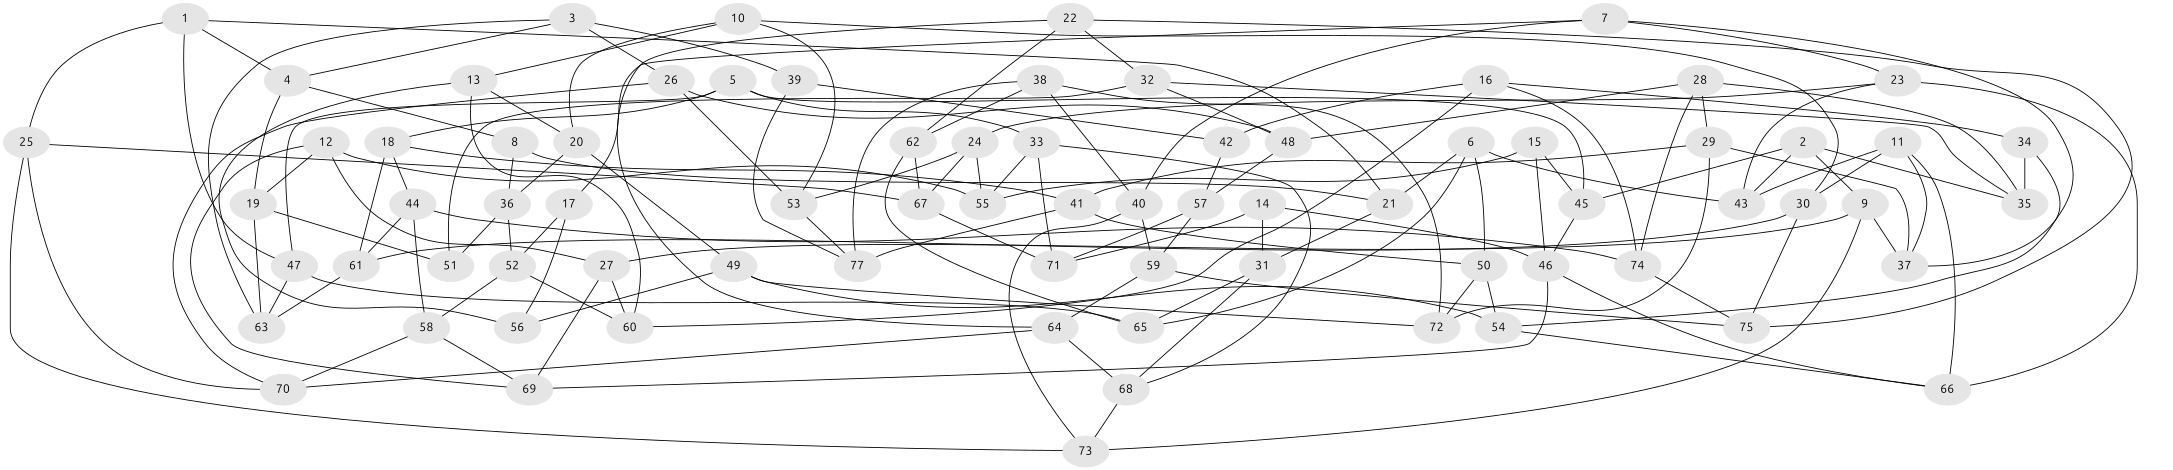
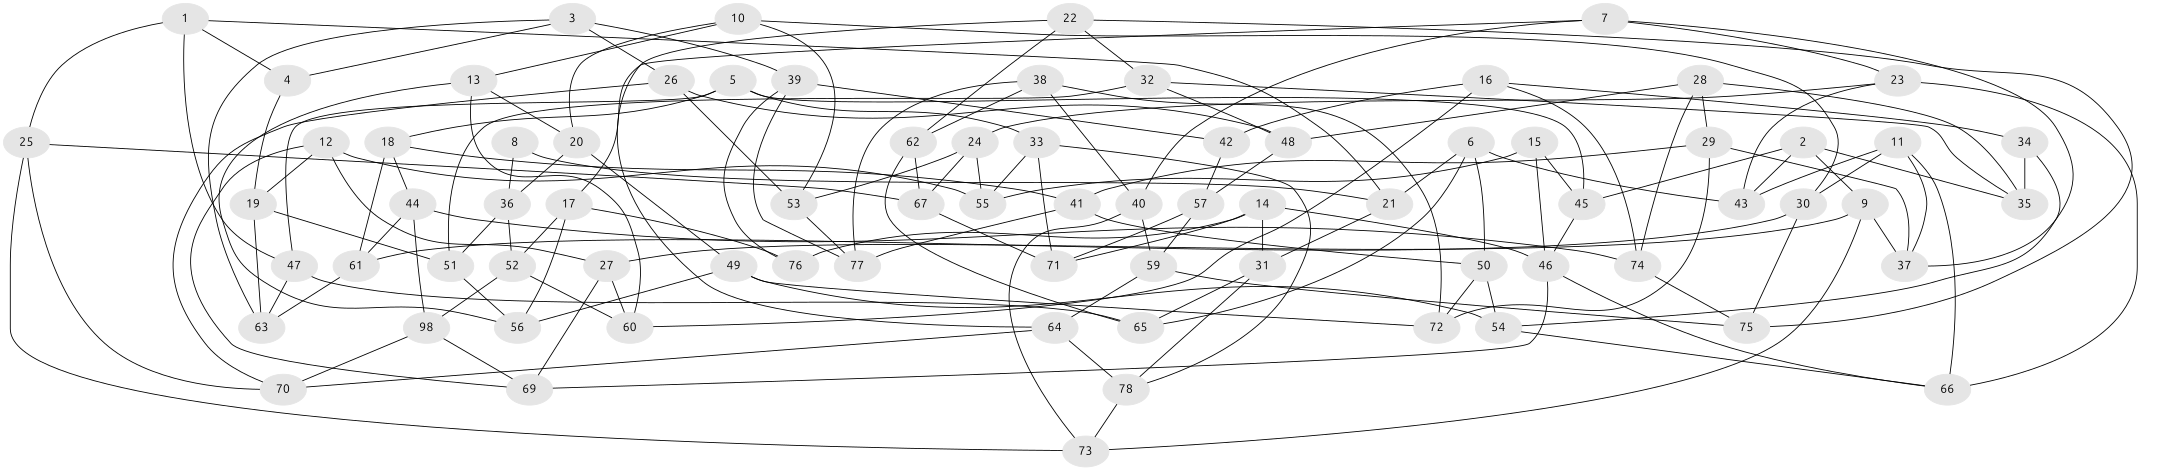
edge "4" -- "8": removed
node "76": added
edge "51" -- "56": added
node "58": label "58" -> "98"
node "68": label "68" -> "78"
